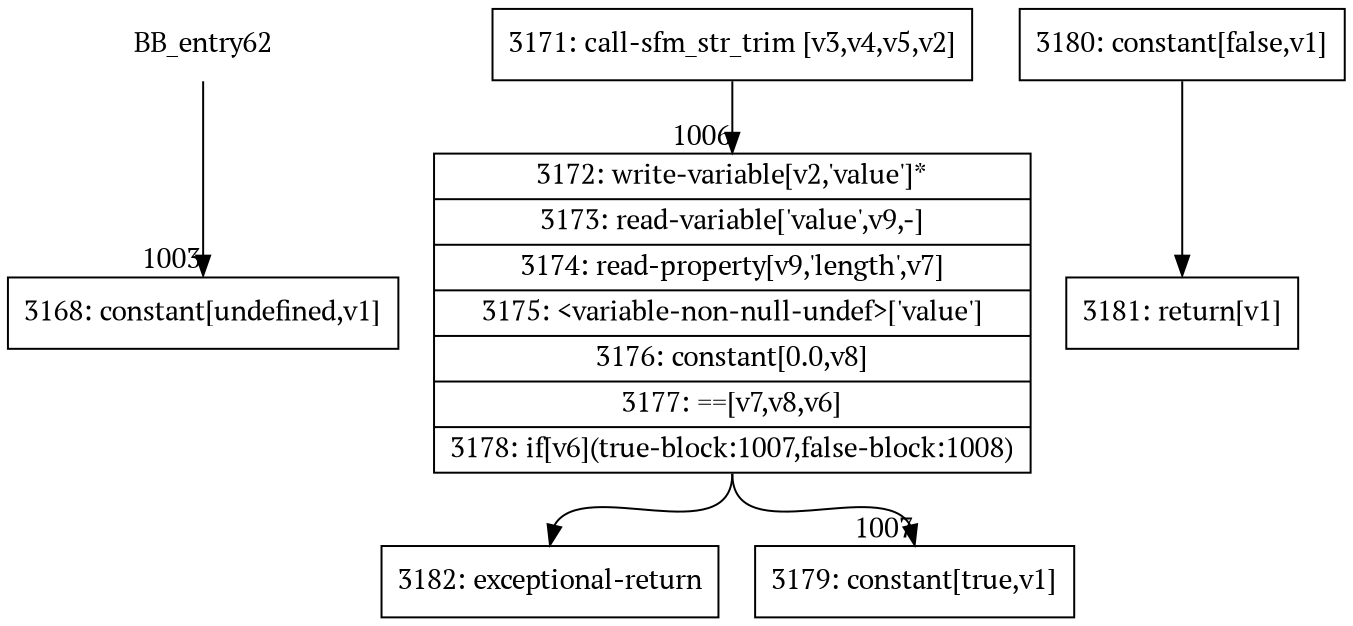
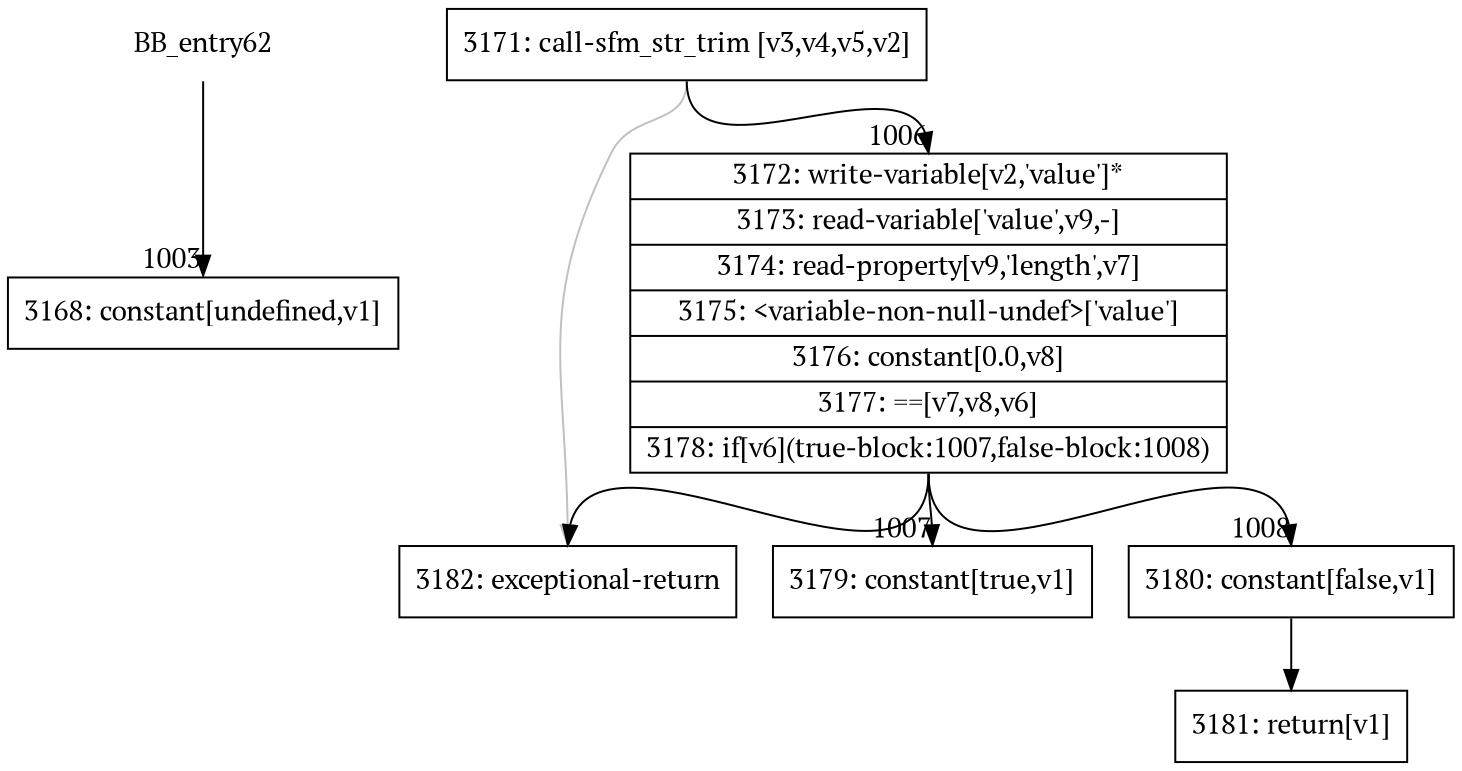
edge "3171: call-sfm_str_trim [v3,v4,v5,v2]" -> "3182: exceptional-return": added
edge "3172: write-variable[v2,'value']*" -> "3180: constant[false,v1]": added
